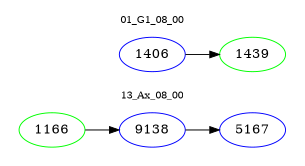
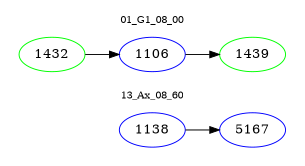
node "1432": added
node "1406": label "1406" -> "1106"
cluster "13_Ax_08_00": label "13_Ax_08_00" -> "13_Ax_08_60"
node "1166": removed
node "9138": label "9138" -> "1138"
